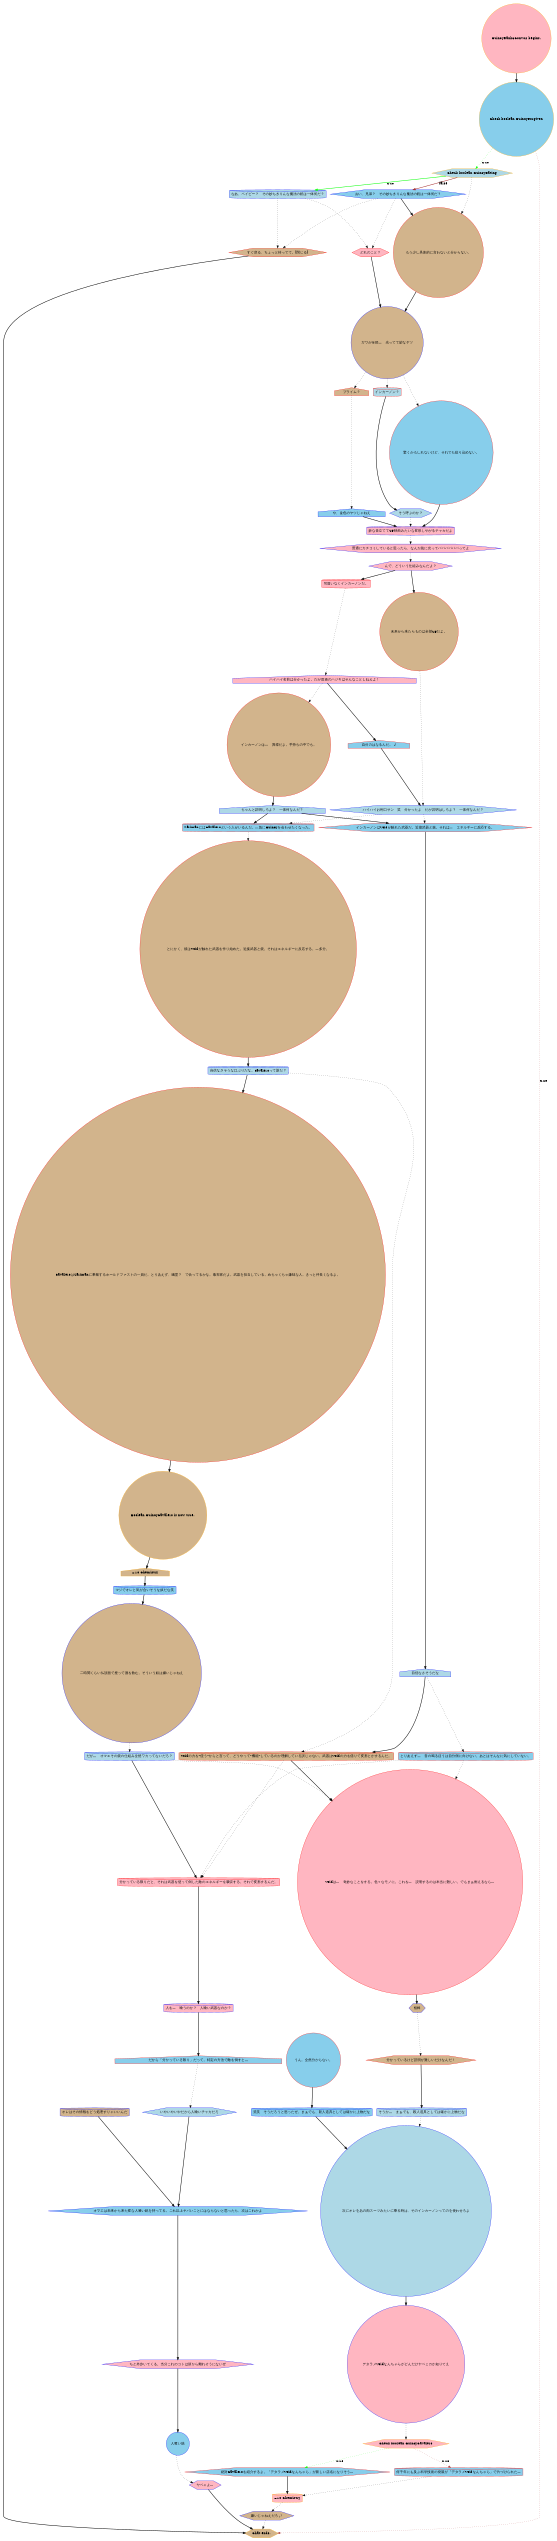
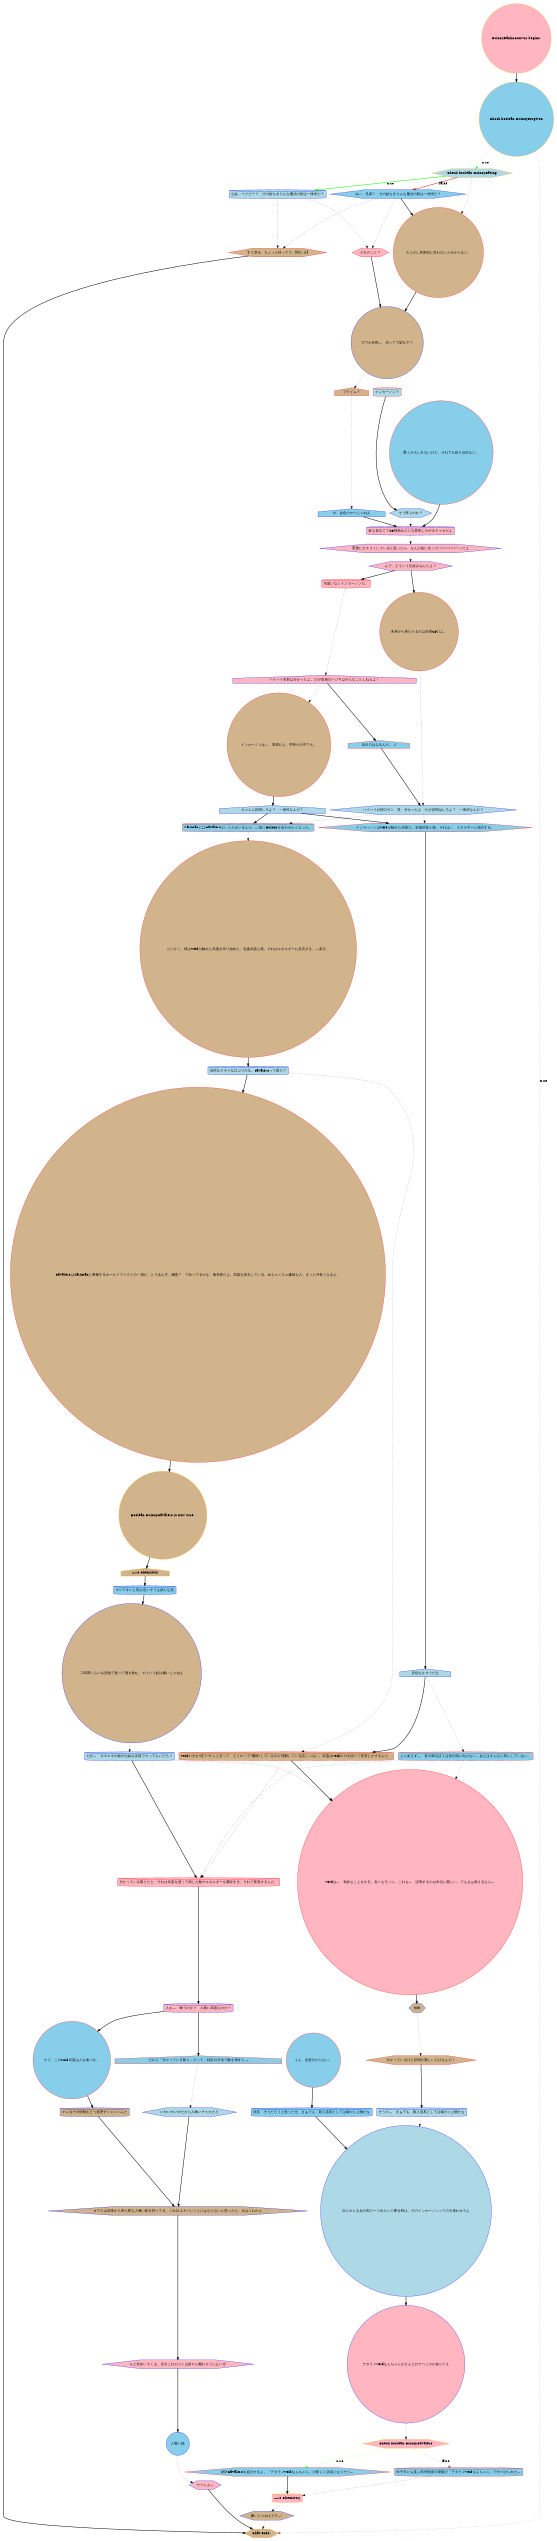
edge "ガワが全部…　光ってて妙なヤツ" -> "インカーノン？": removed
edge "ガワが全部…　光ってて妙なヤツ" -> "驚くかもしれないけど、それでも絞り込めない。": removed
node "そう。このVoid武器は人を食べる。": added
node "オマエは未来から来た変な人喰い銃を持ってる。これ以上ヤバいことにはならないと思ったら、次はこれかよ": fillcolor skyblue -> tan
edge "Check boolean QuincyCavalero" -> "何千年にも及ぶ科学技術の発展が「デタラメVoidなんちゃら」で片づけられた…": label "true" -> "false"
